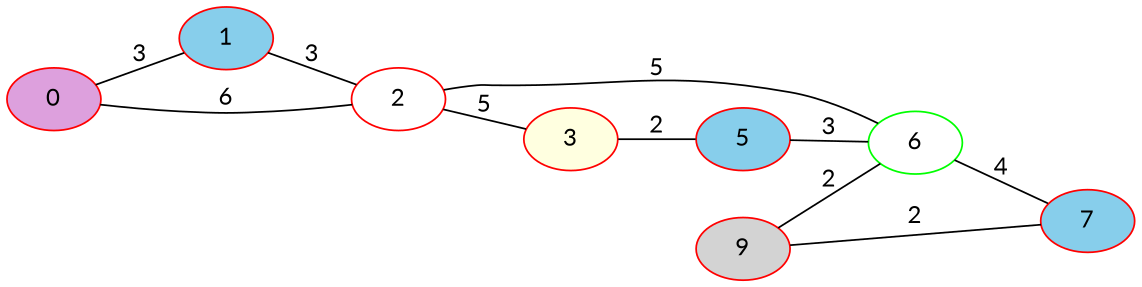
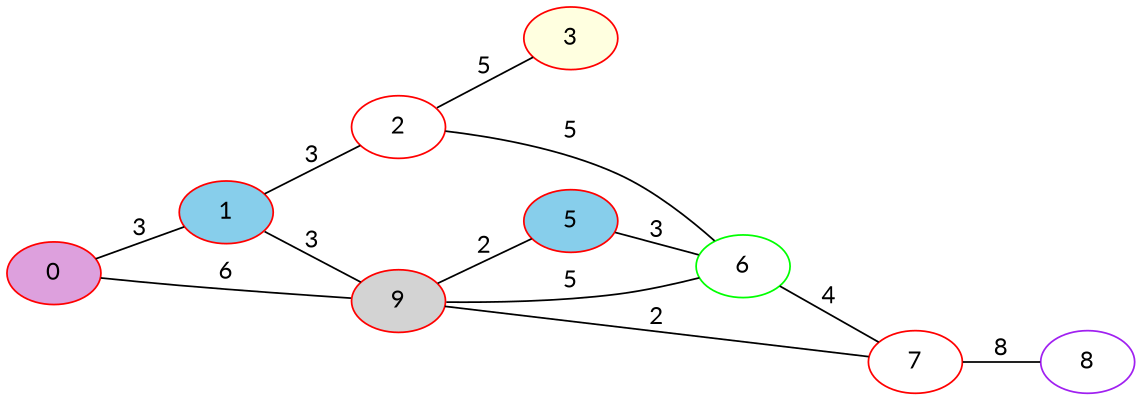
edge "0" -- "2": now "0" -- "9"
edge "3" -- "5": now "9" -- "5"
edge "6" -- "9": label "2" -> "5"
node "7": fillcolor skyblue -> white
edge "1" -- "9": added, label "3"
node "8": added
